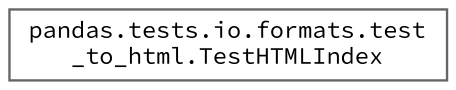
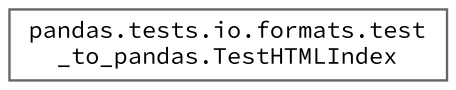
node "pandas.tests.io.formats.test _to_html.TestHTMLIndex": label "pandas.tests.io.formats.test _to_html.TestHTMLIndex" -> "pandas.tests.io.formats.test _to_pandas.TestHTMLIndex"
